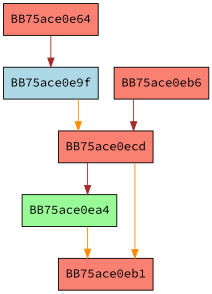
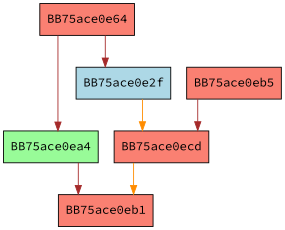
node "BB75ace0e9f": label "BB75ace0e9f" -> "BB75ace0e2f"
node "BB75ace0eb6": label "BB75ace0eb6" -> "BB75ace0eb5"
edge "BB75ace0ecd" -> "BB75ace0ea4": now "BB75ace0e64" -> "BB75ace0ea4"
edge "BB75ace0ea4" -> "BB75ace0eb1": color darkorange -> brown
